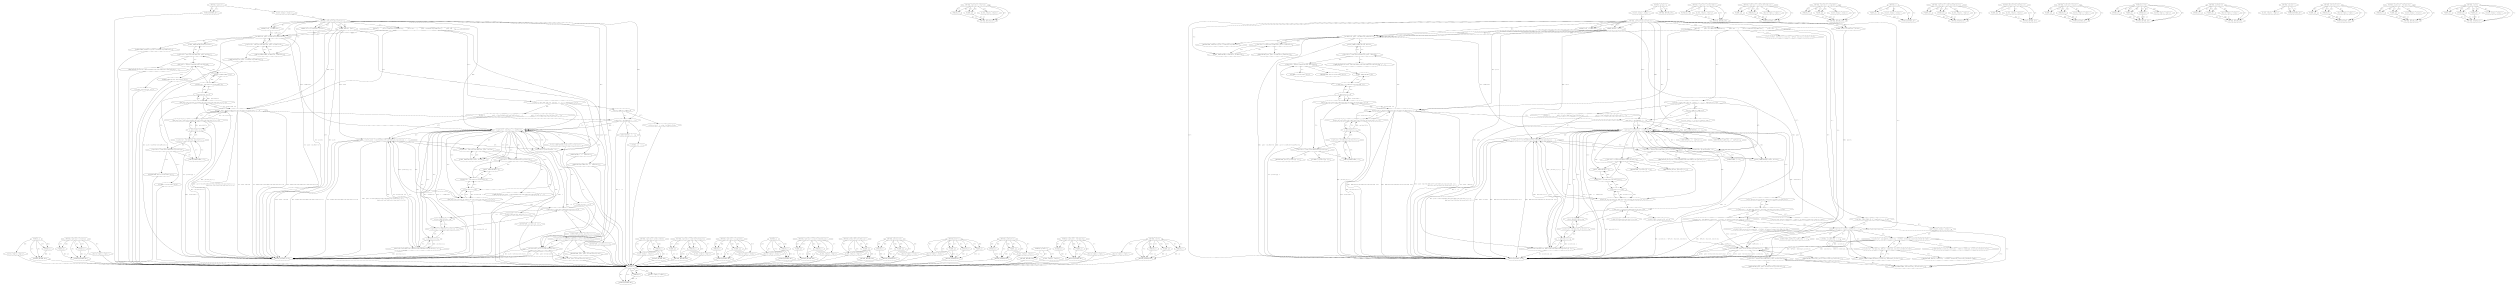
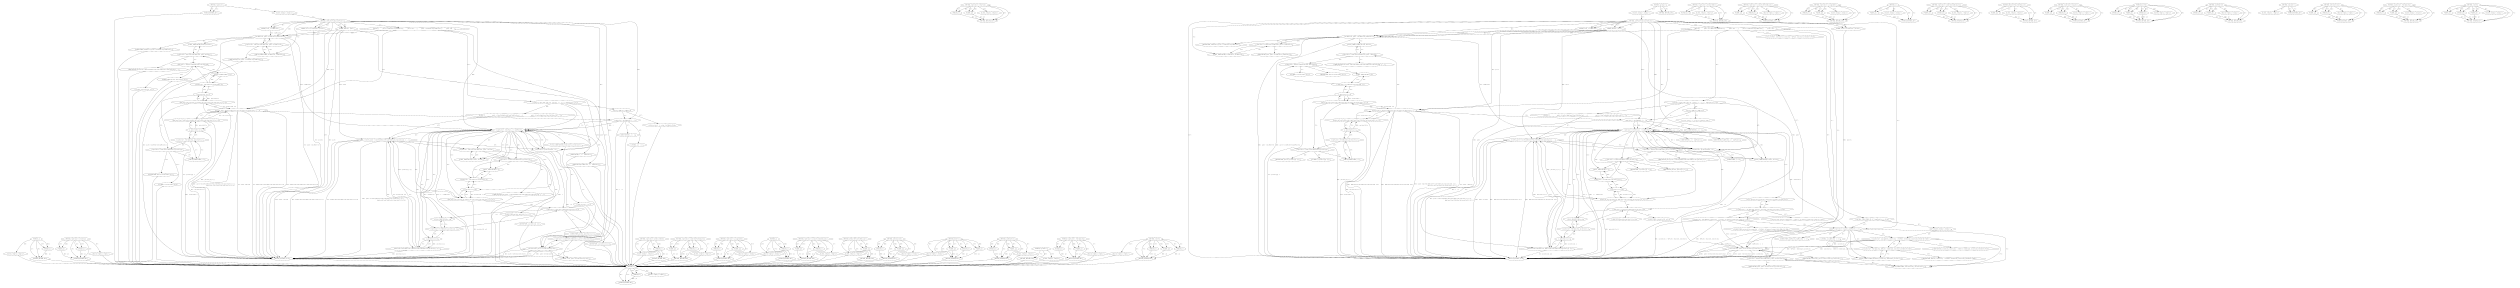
node "(IDENTIFIER,path,path->setIsConvex(true))": removed
